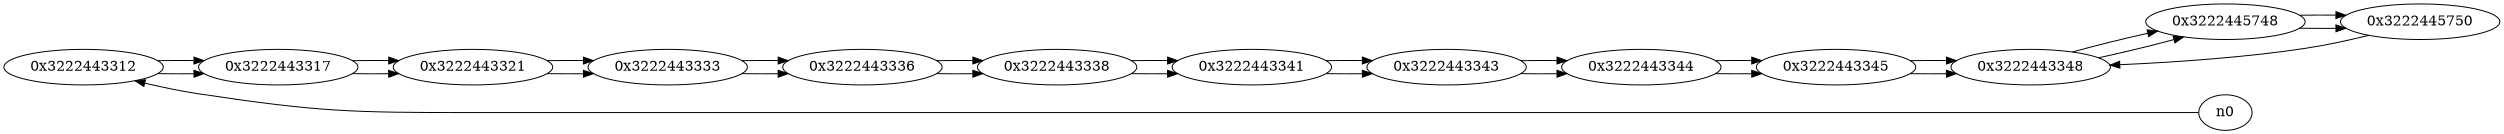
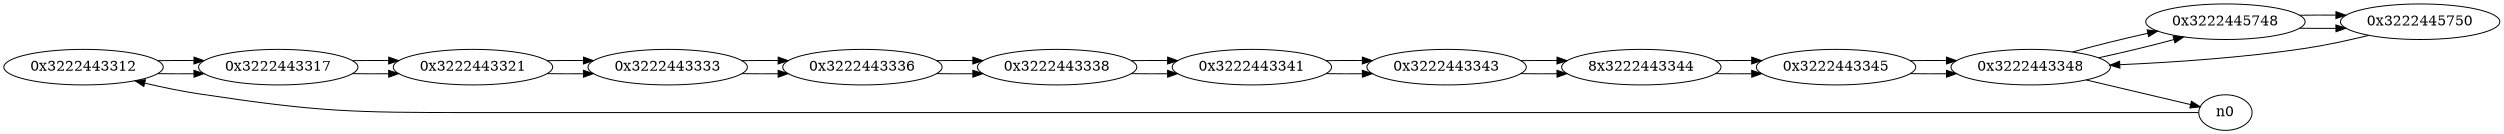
node "0x3222443344": label "0x3222443344" -> "8x3222443344"
edge "0x3222443348" -> "n0": added
